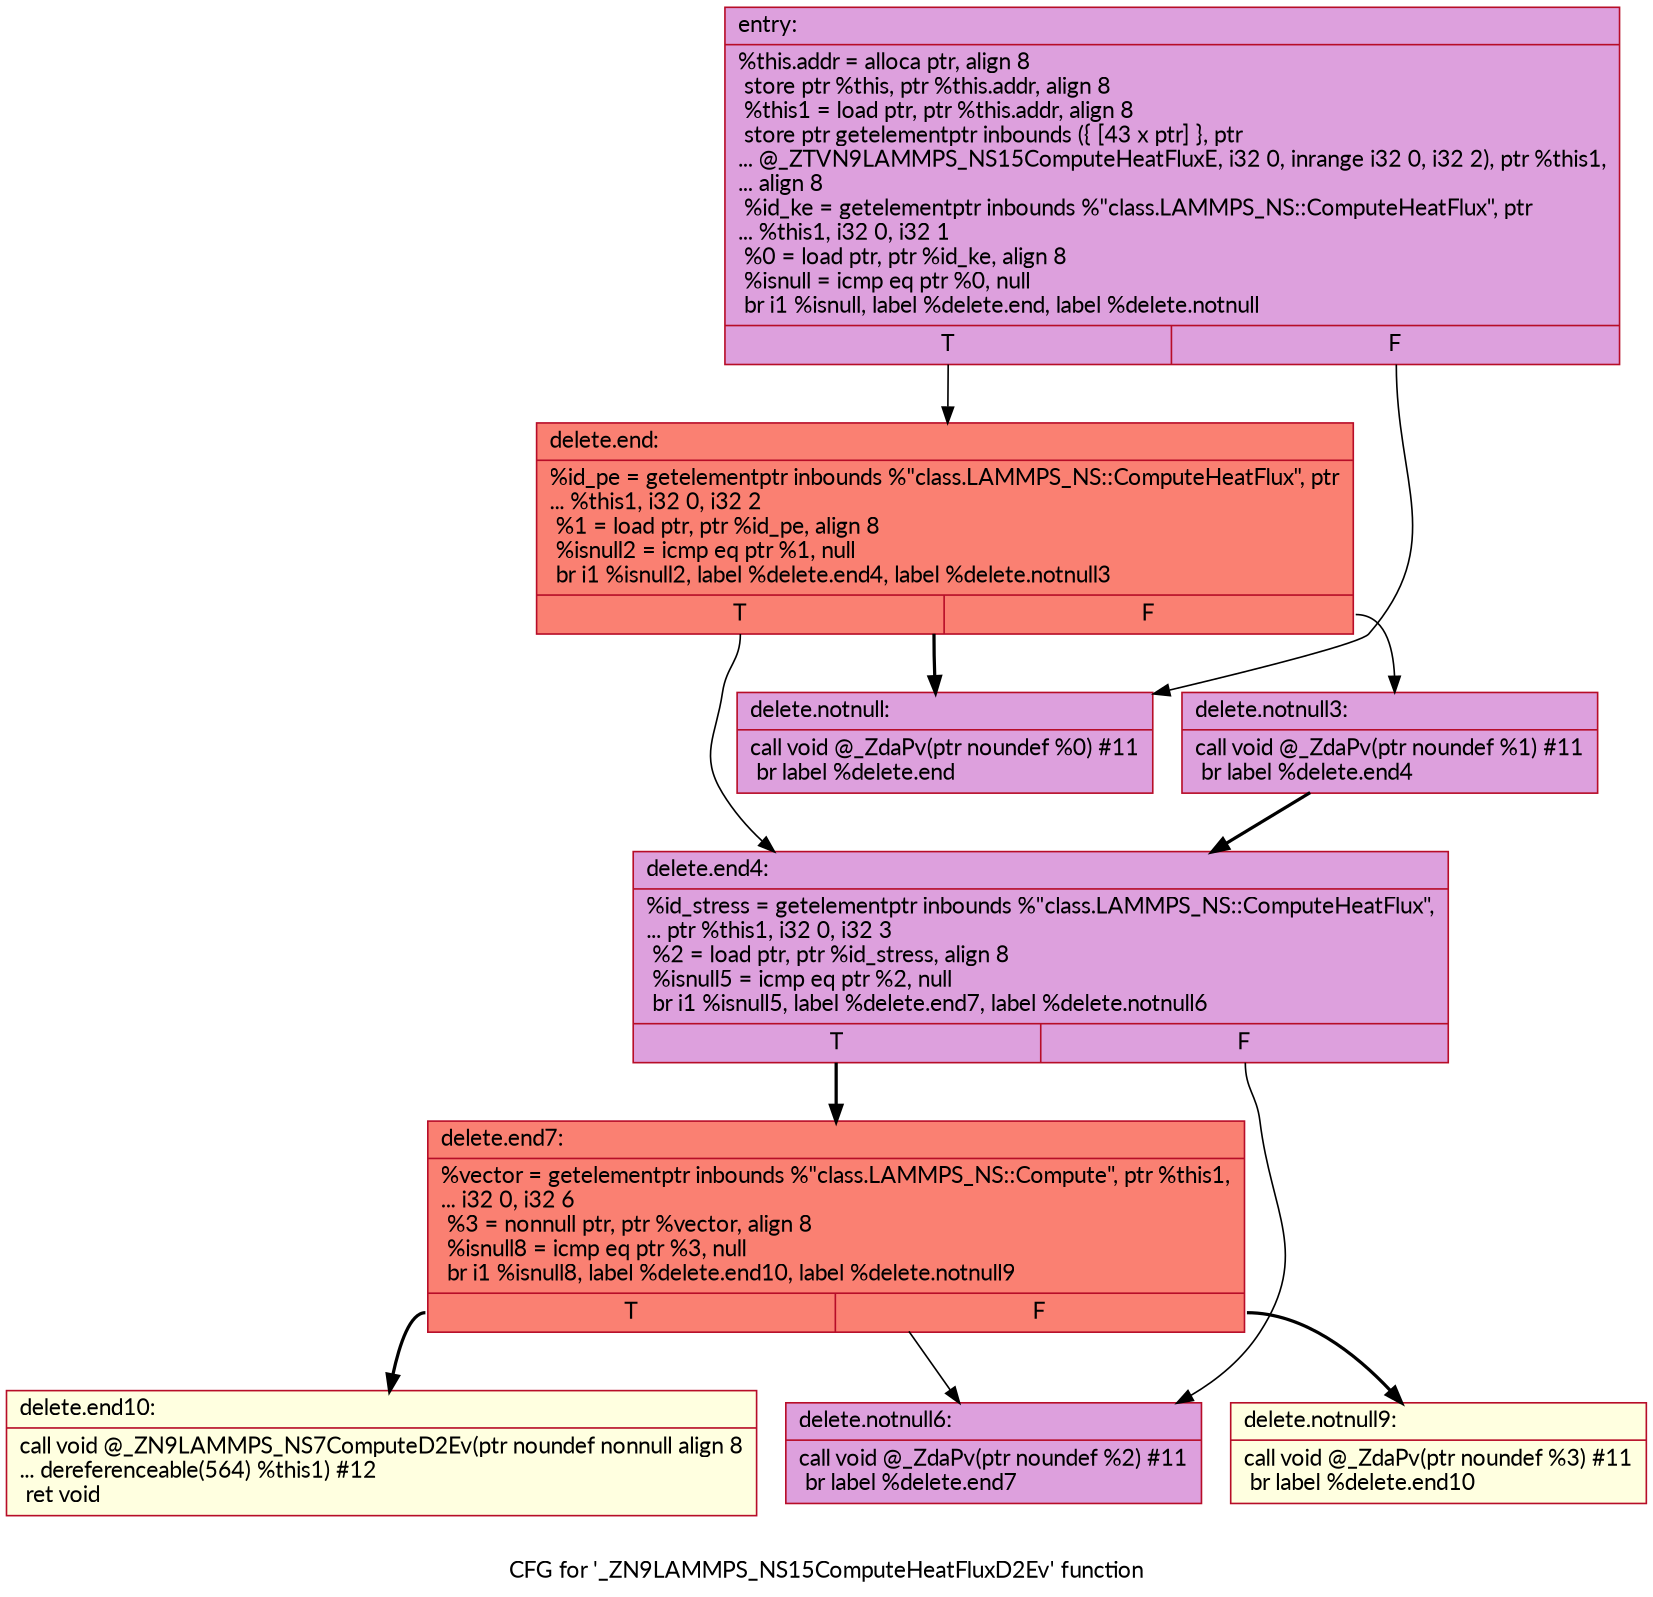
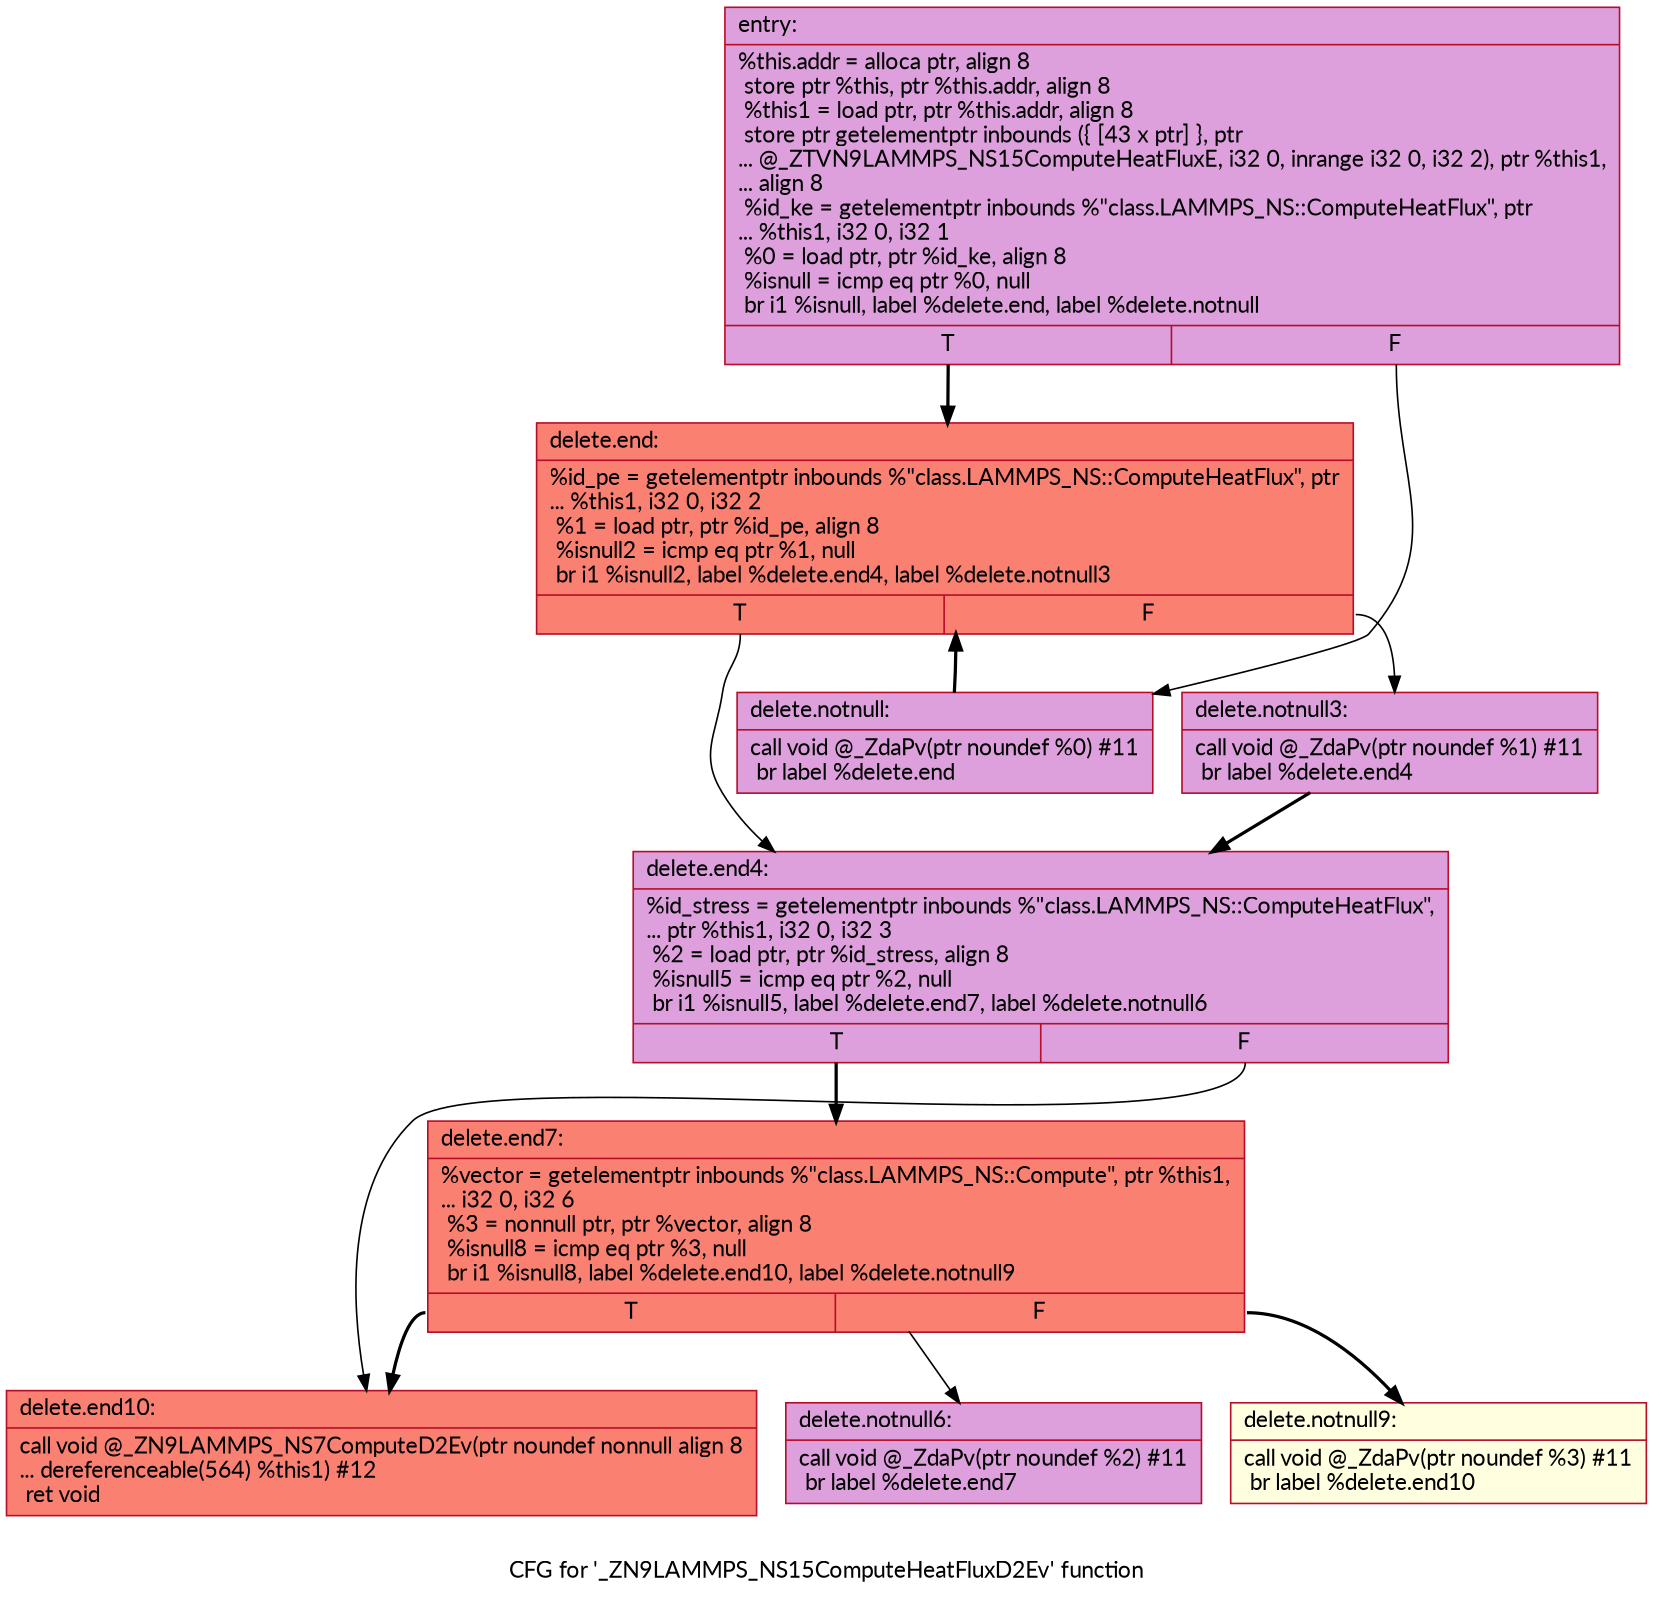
edge "entry:" -> "delete.end:": style solid -> bold
edge "delete.end:" -> "delete.notnull:": reversed
edge "delete.end4:" -> "delete.notnull6:": now "delete.end4:" -> "delete.end10:"
node "delete.end10:": fillcolor lightyellow -> salmon
